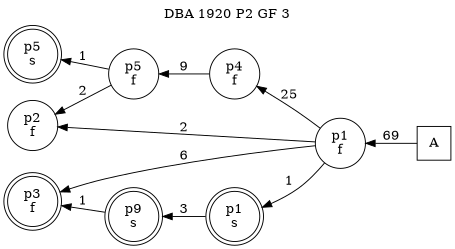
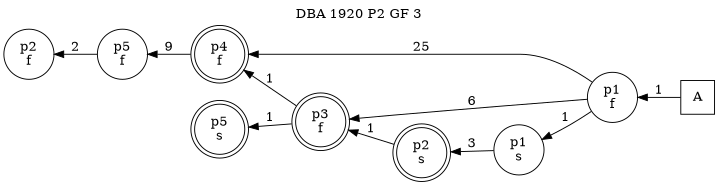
edge "p5 f" -> "p5 s": now "p3 f" -> "p5 s"
node "p4 f": shape circle -> doublecircle
edge "p3 f" -> "p4 f": added, label "1"
edge "p1 f" -> "p2 f": removed, label "2"
edge "A" -> "p1 f": label "69" -> "1"
node "p9 s": label "p9 s" -> "p2 s"
node "p1 s": shape doublecircle -> circle
